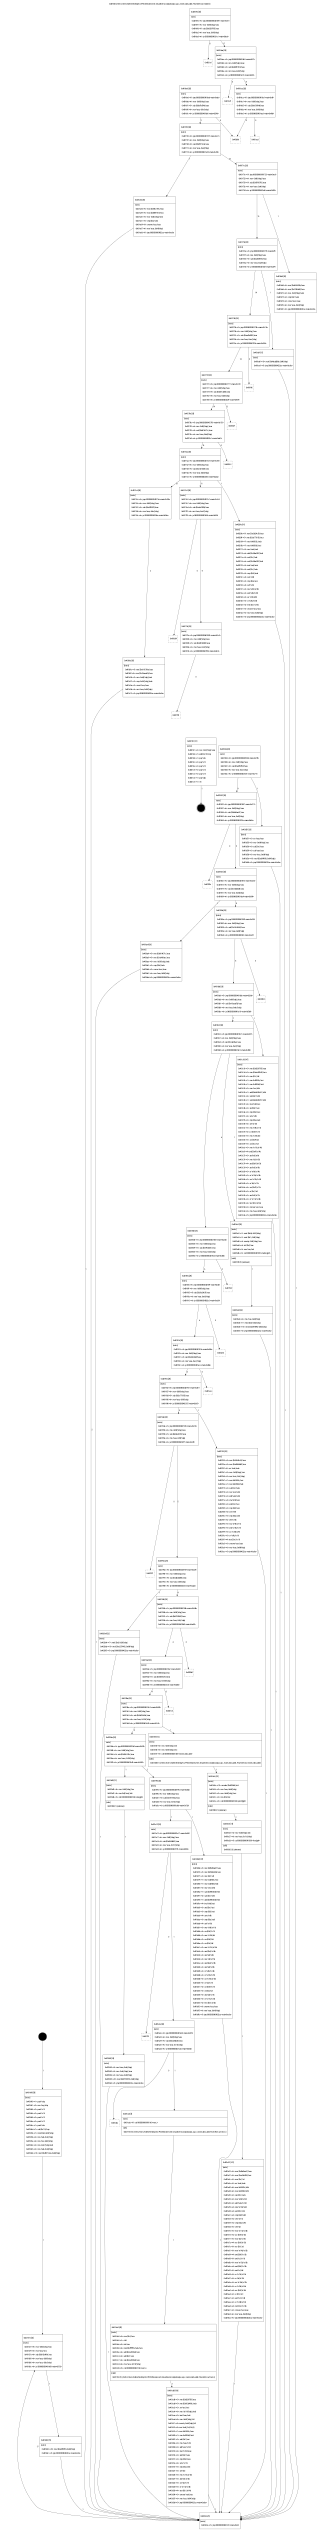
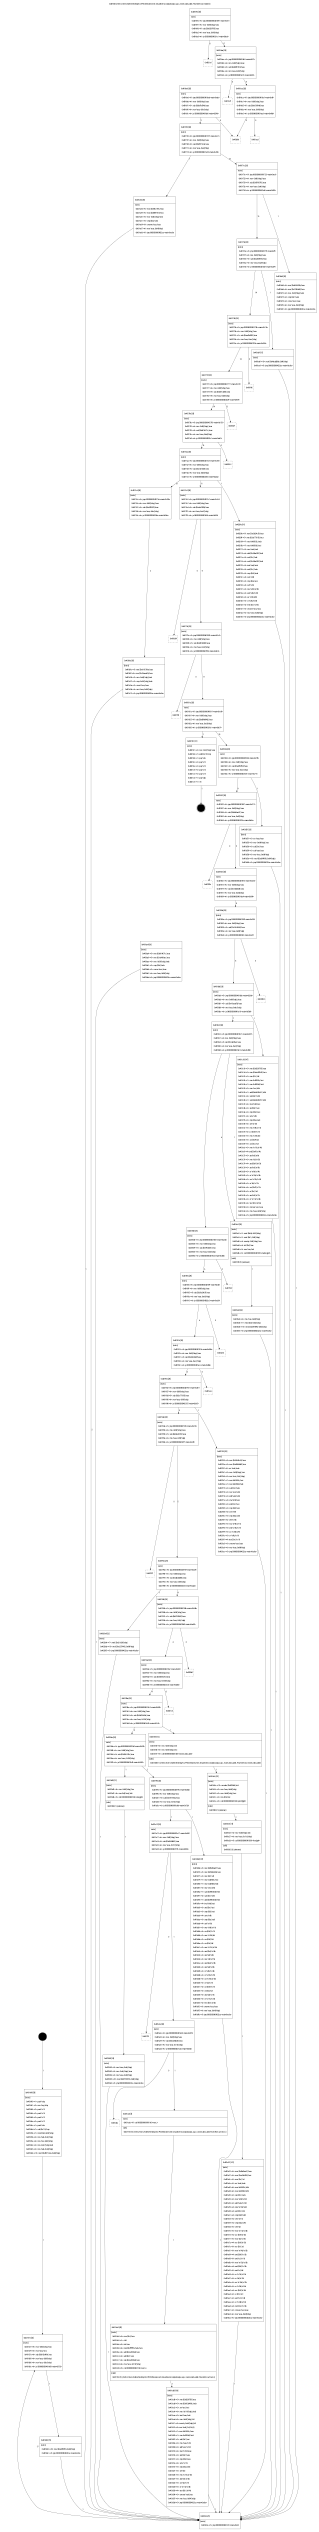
node "0x40181a [28]": added
edge "0x40186e [28]" -> "0x401ba4 [30]": removed, label "1"
